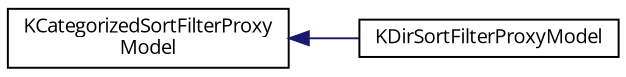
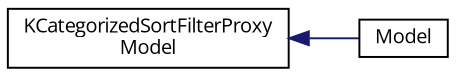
node "KDirSortFilterProxyModel": label "KDirSortFilterProxyModel" -> "Model"
